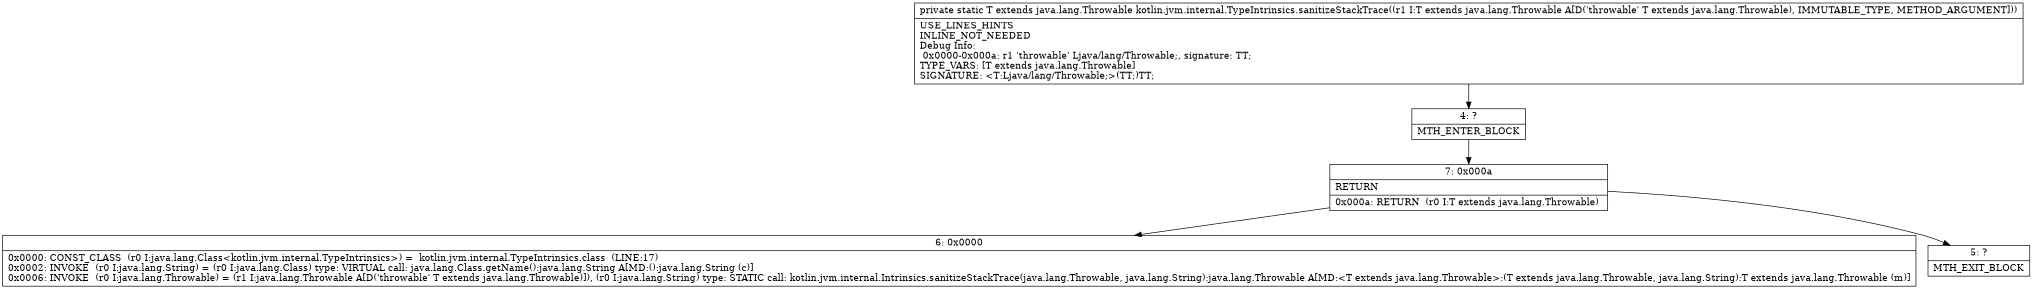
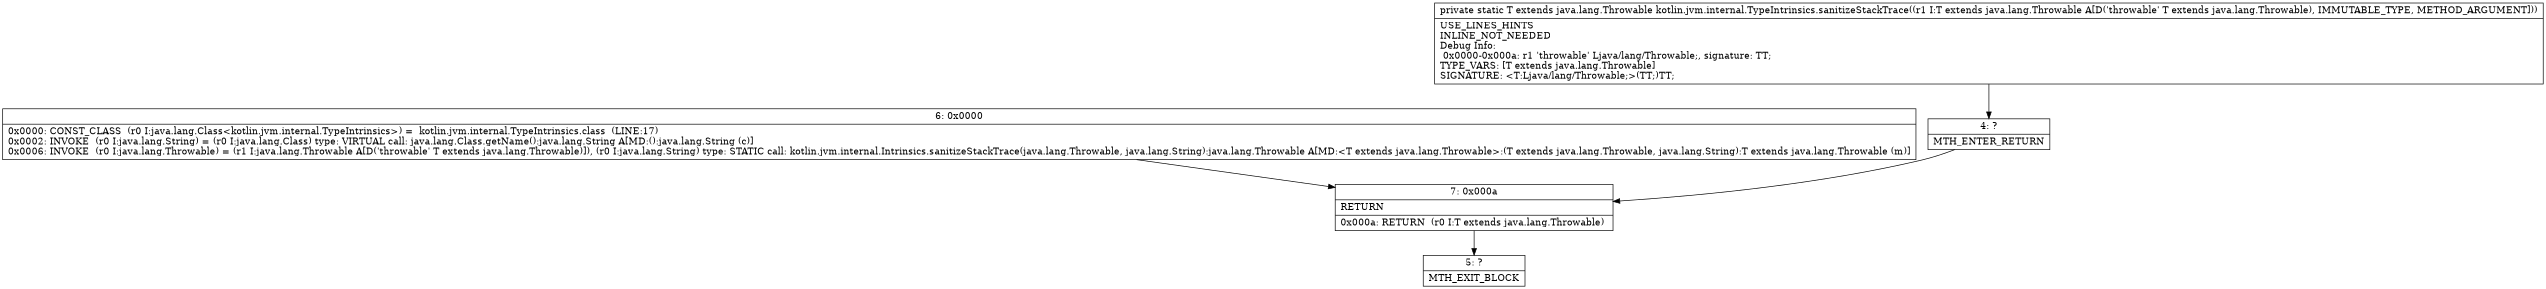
node "4: ?": text "MTH_ENTER_BLOCK" -> "MTH_ENTER_RETURN"
edge "7: 0x000a" -> "6: 0x0000": reversed
